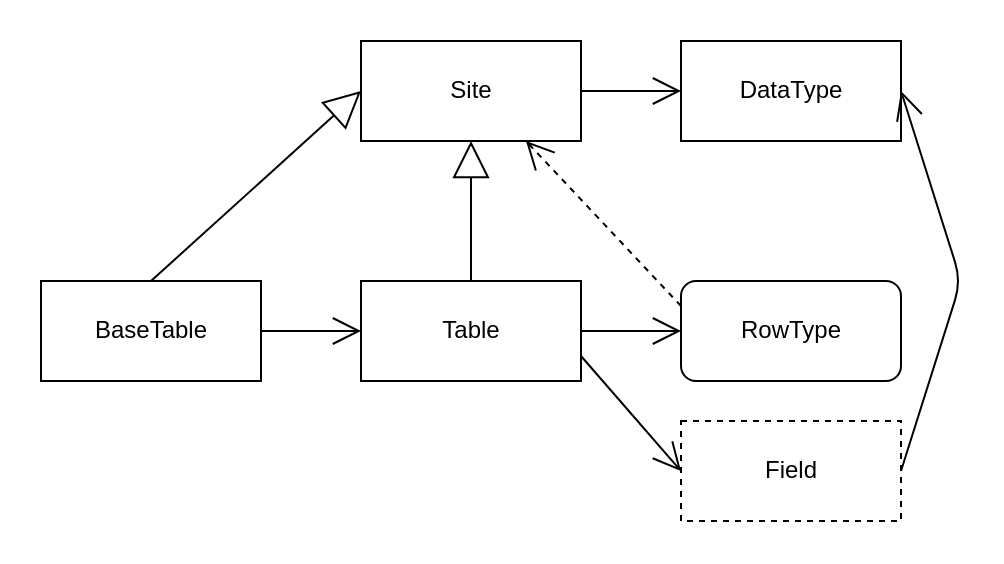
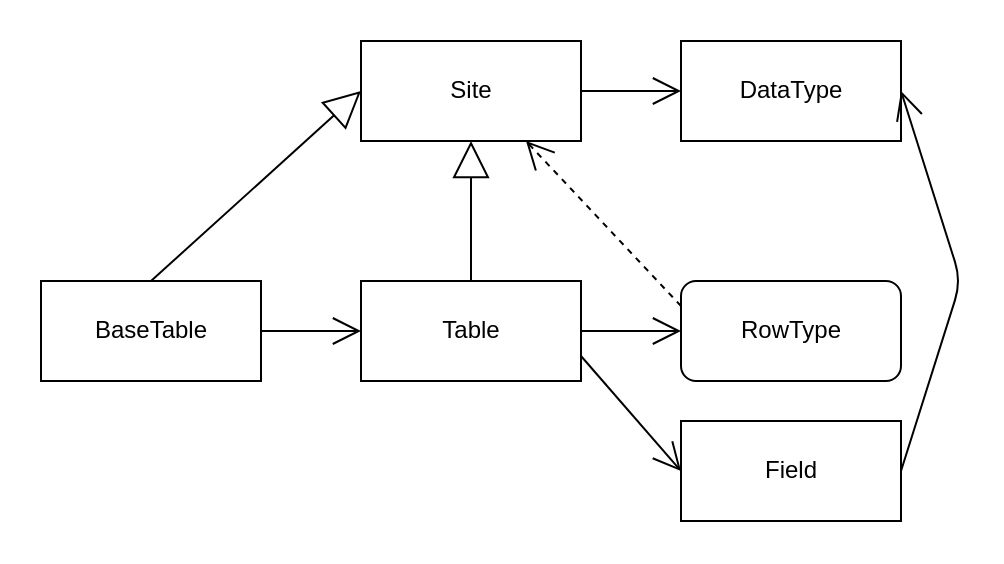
node "Field": style dashed -> solid
